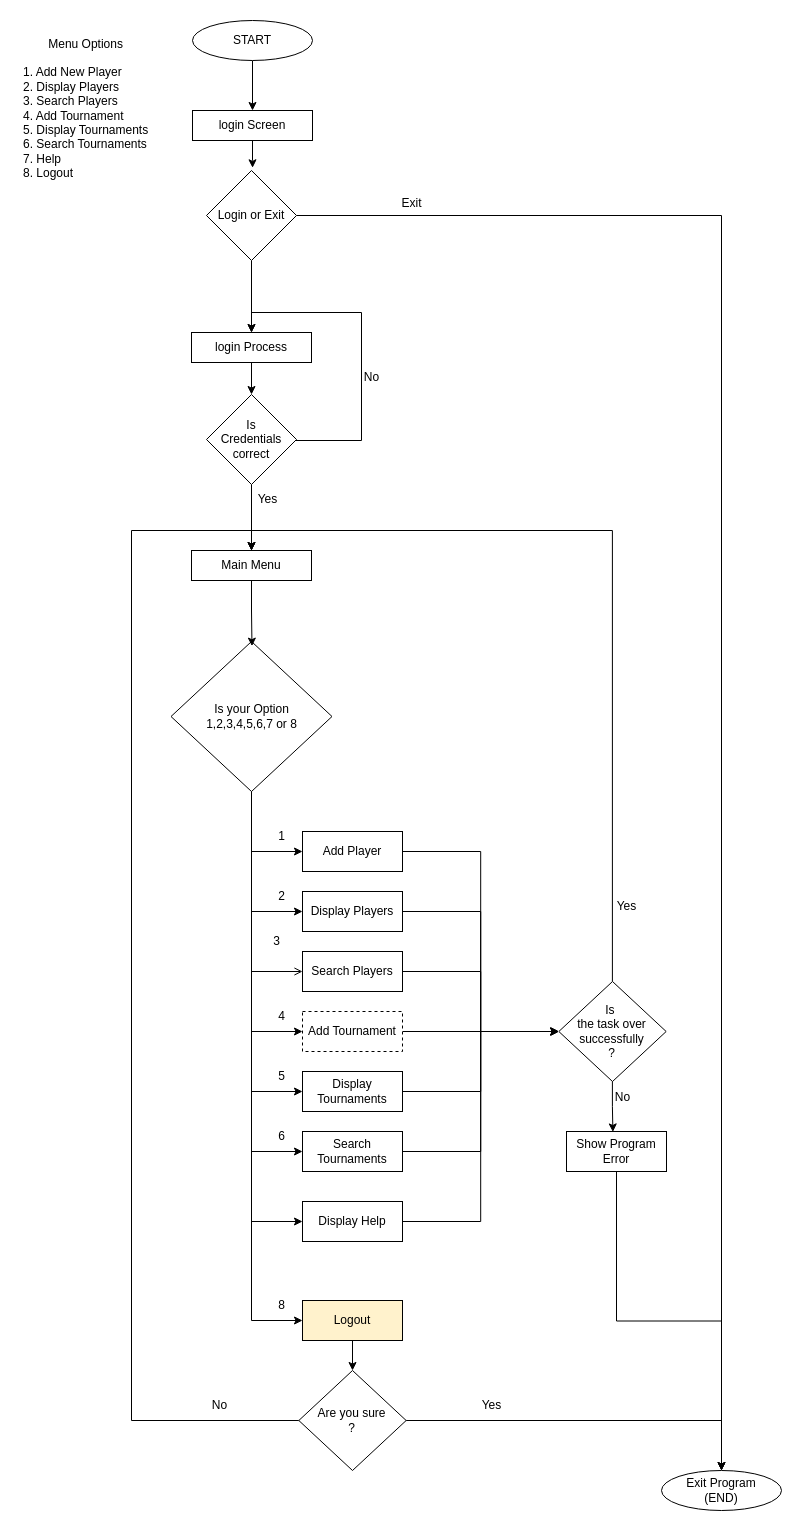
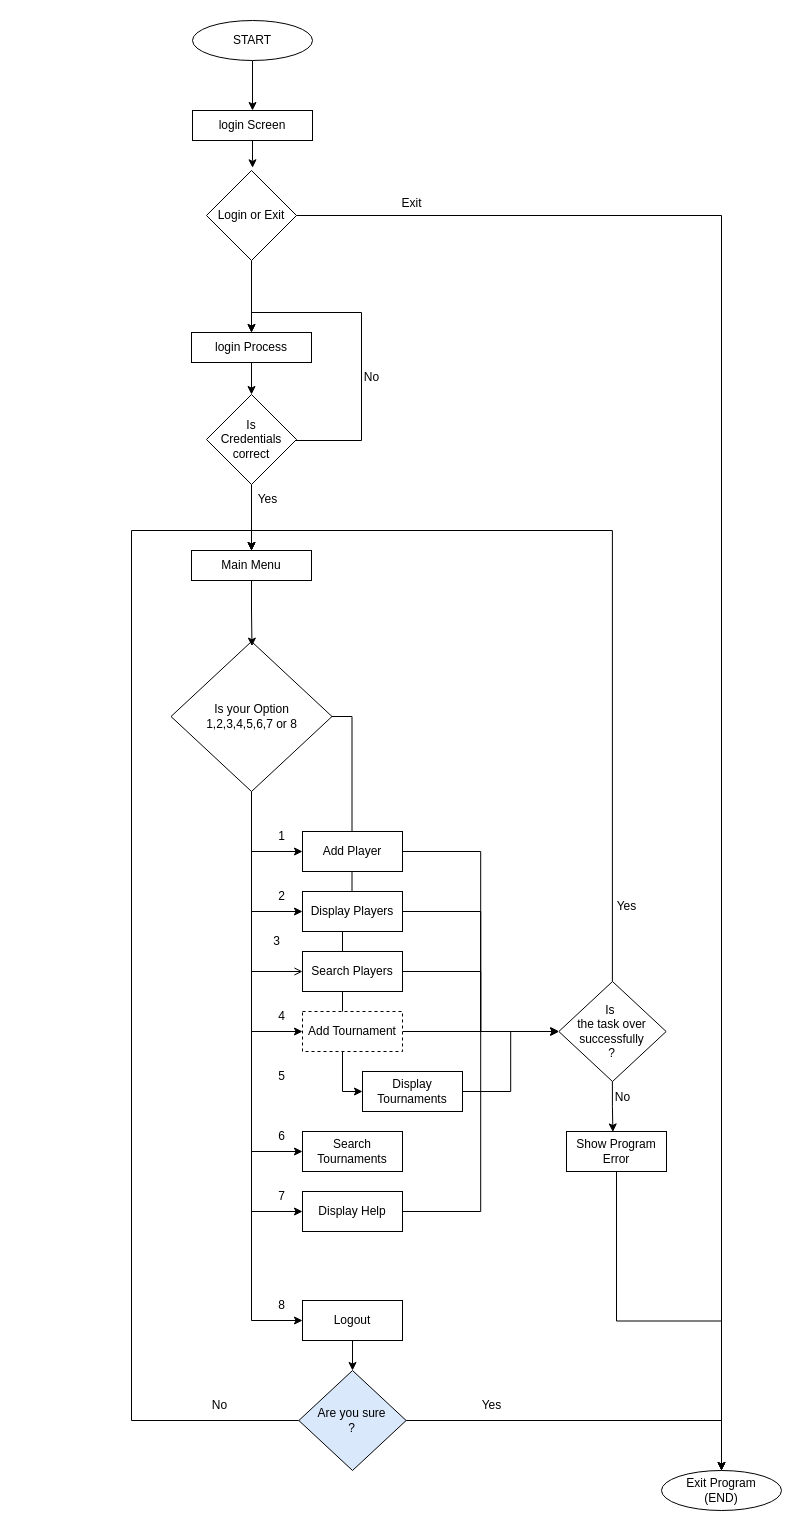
node "Menu Options 1. Add New Player 2. Display Players 3. Search Players 4. Add Tournament 5. Display Tournaments 6. Search Tournaments 7. Help 8. Logout": removed
node "Display Tournaments": moved (353, 1092) -> (413, 1092)
edge "Search Tournaments" -> "Is the task over successfully ?": removed
node "7": added
node "Display Help": moved (353, 1222) -> (353, 1212)
node "Logout": fillcolor #fff2cc -> #ffffff
node "Are you sure ?": fillcolor #ffffff -> #dae8fc
